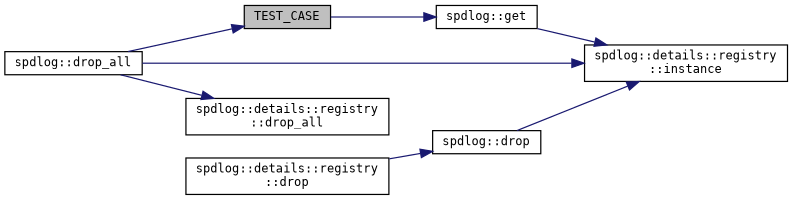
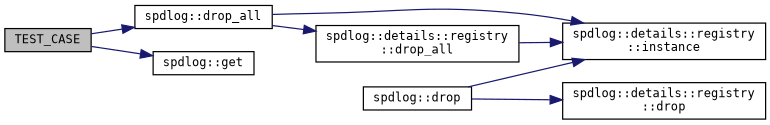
edge "spdlog::get" -> "spdlog::details::registry ::instance": now "spdlog::details::registry ::drop_all" -> "spdlog::details::registry ::instance"
edge "spdlog::drop_all" -> "TEST_CASE": reversed
edge "spdlog::details::registry ::drop" -> "spdlog::drop": reversed
